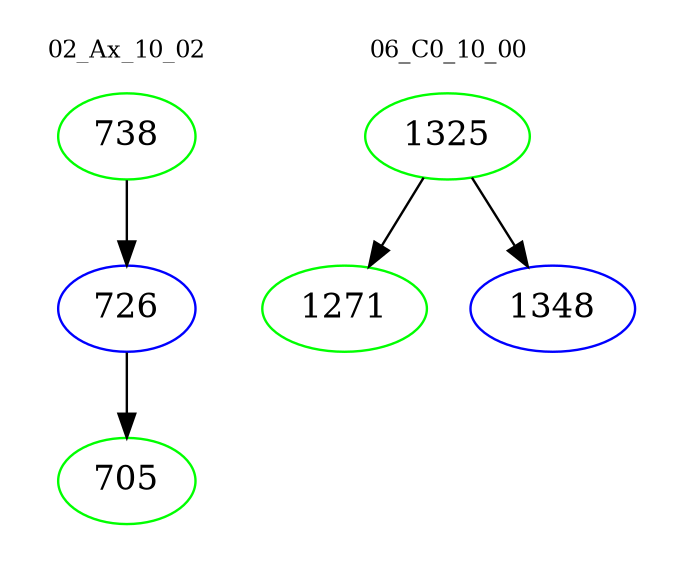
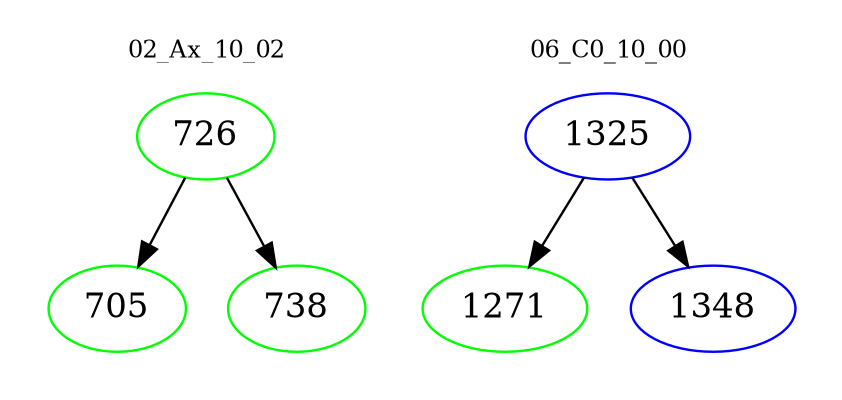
node "1325": color green -> blue
edge "738" -> "726": reversed
node "726": color blue -> green
